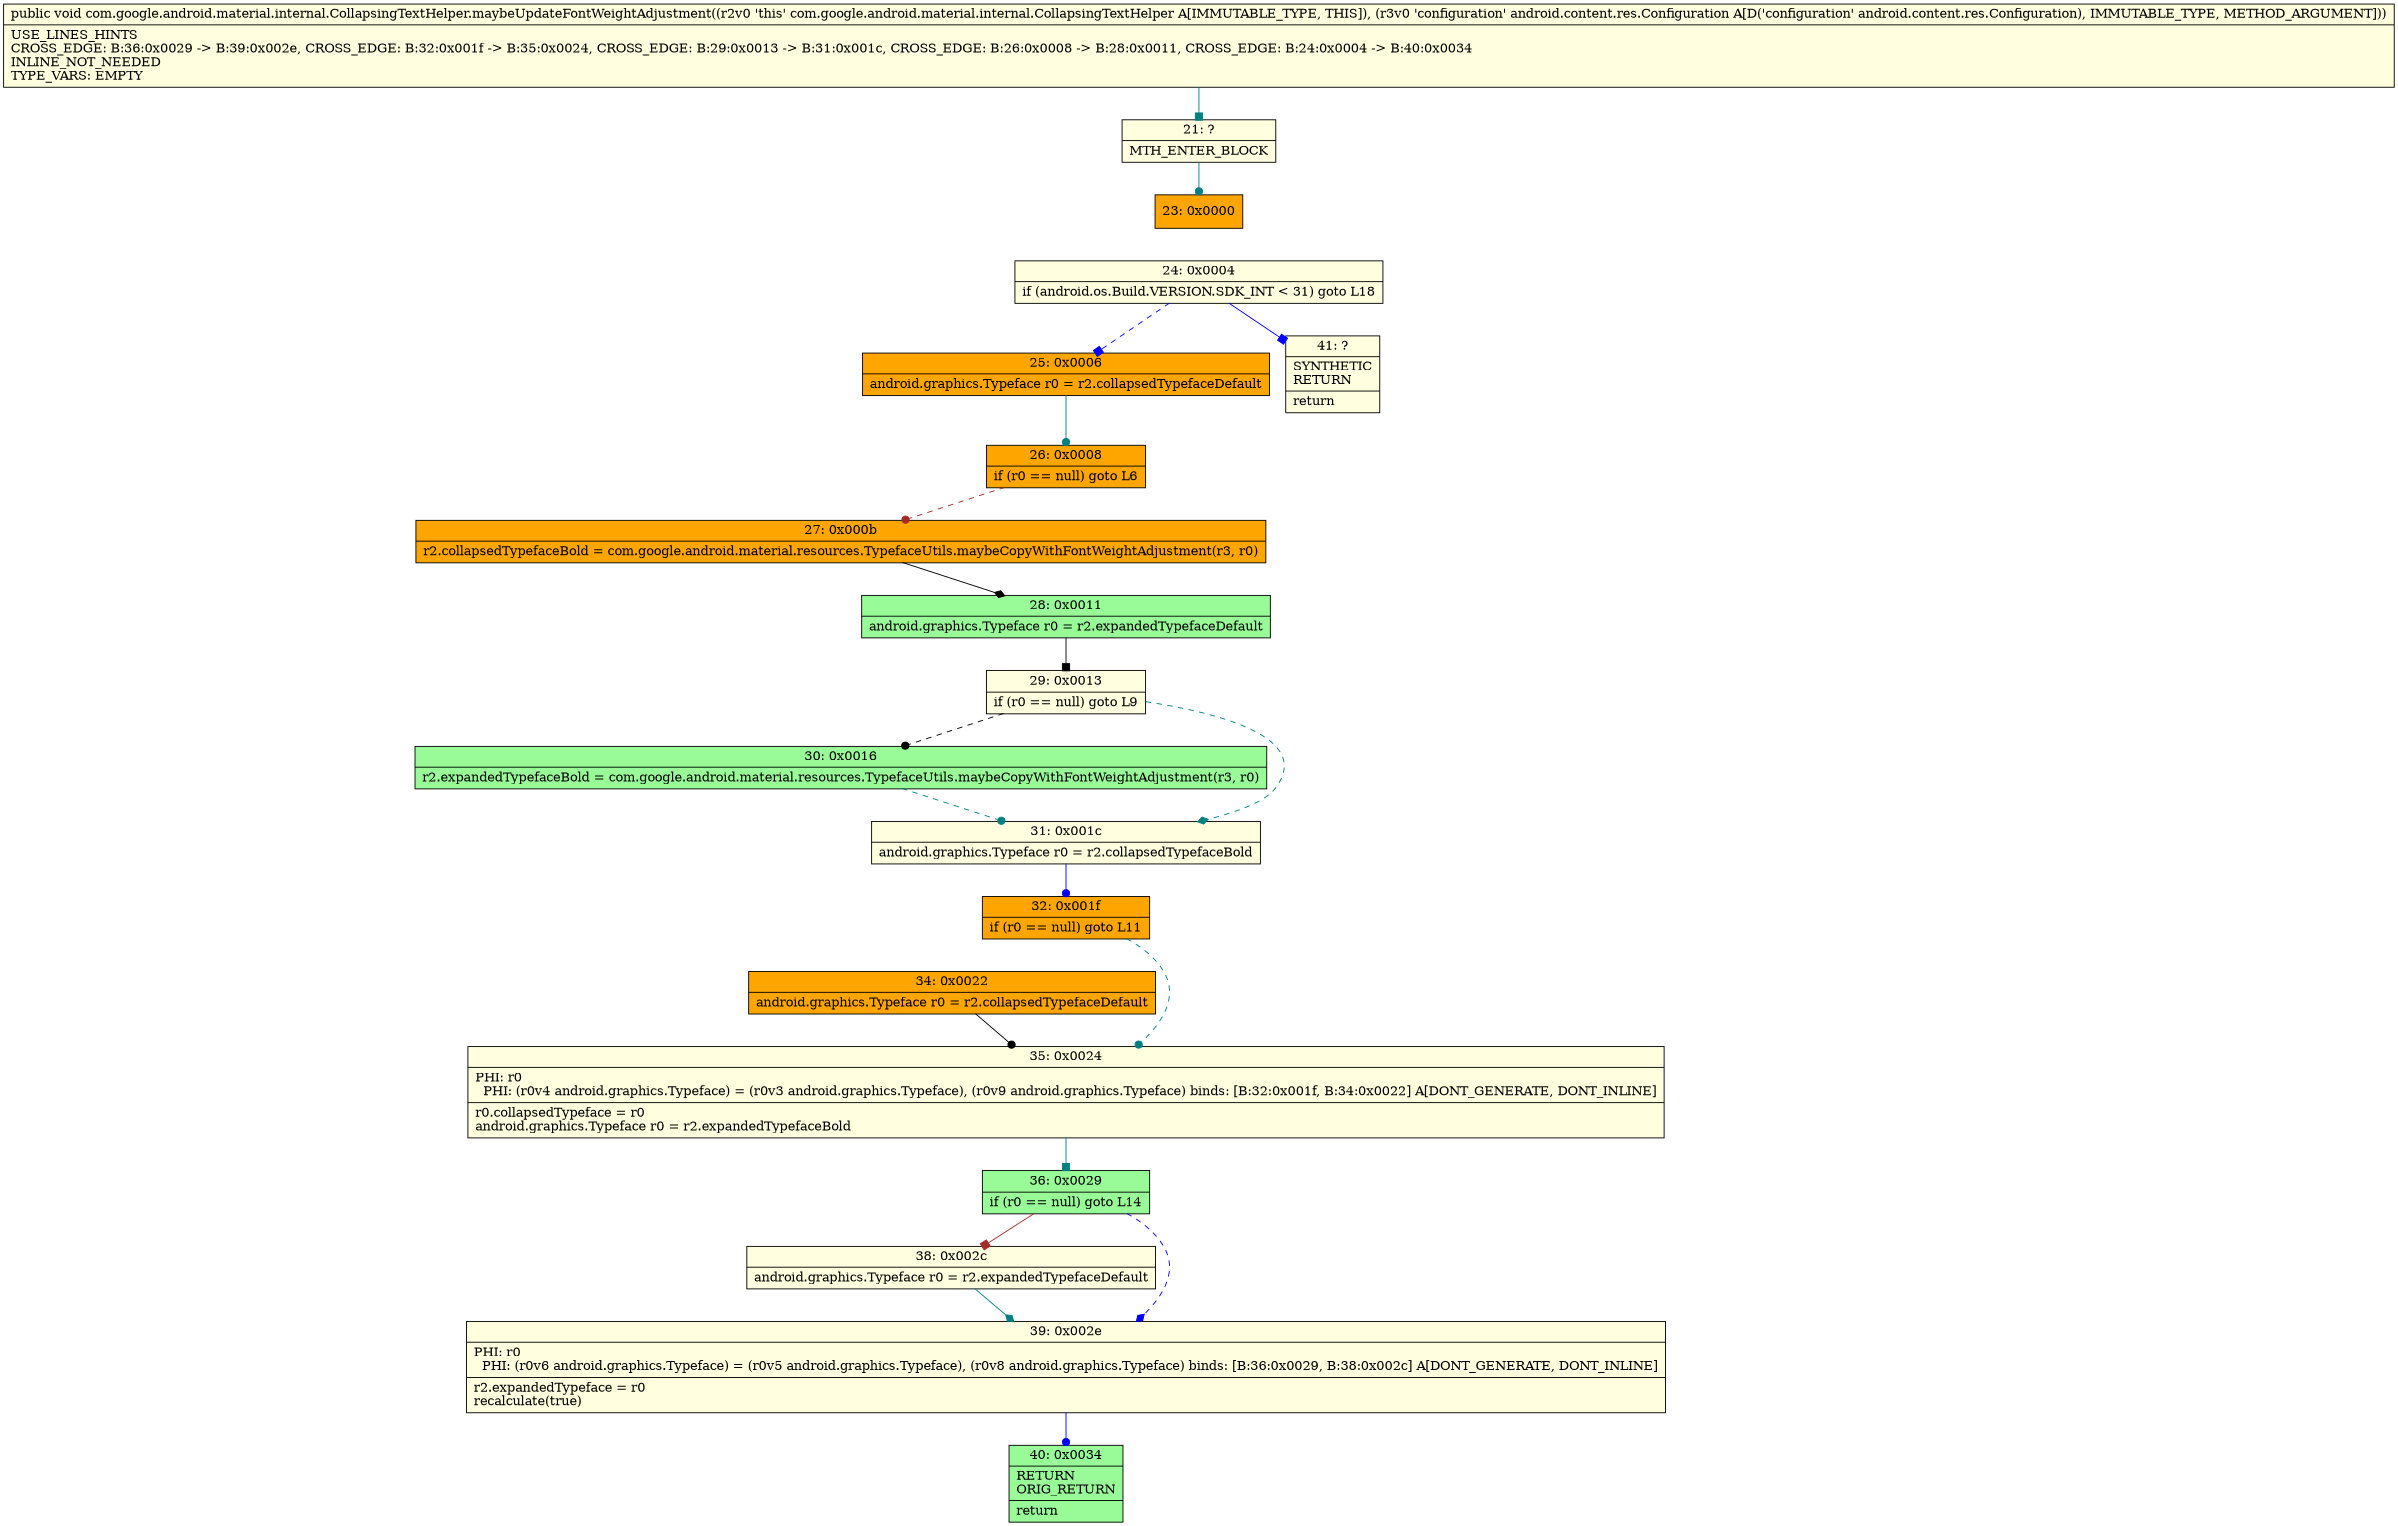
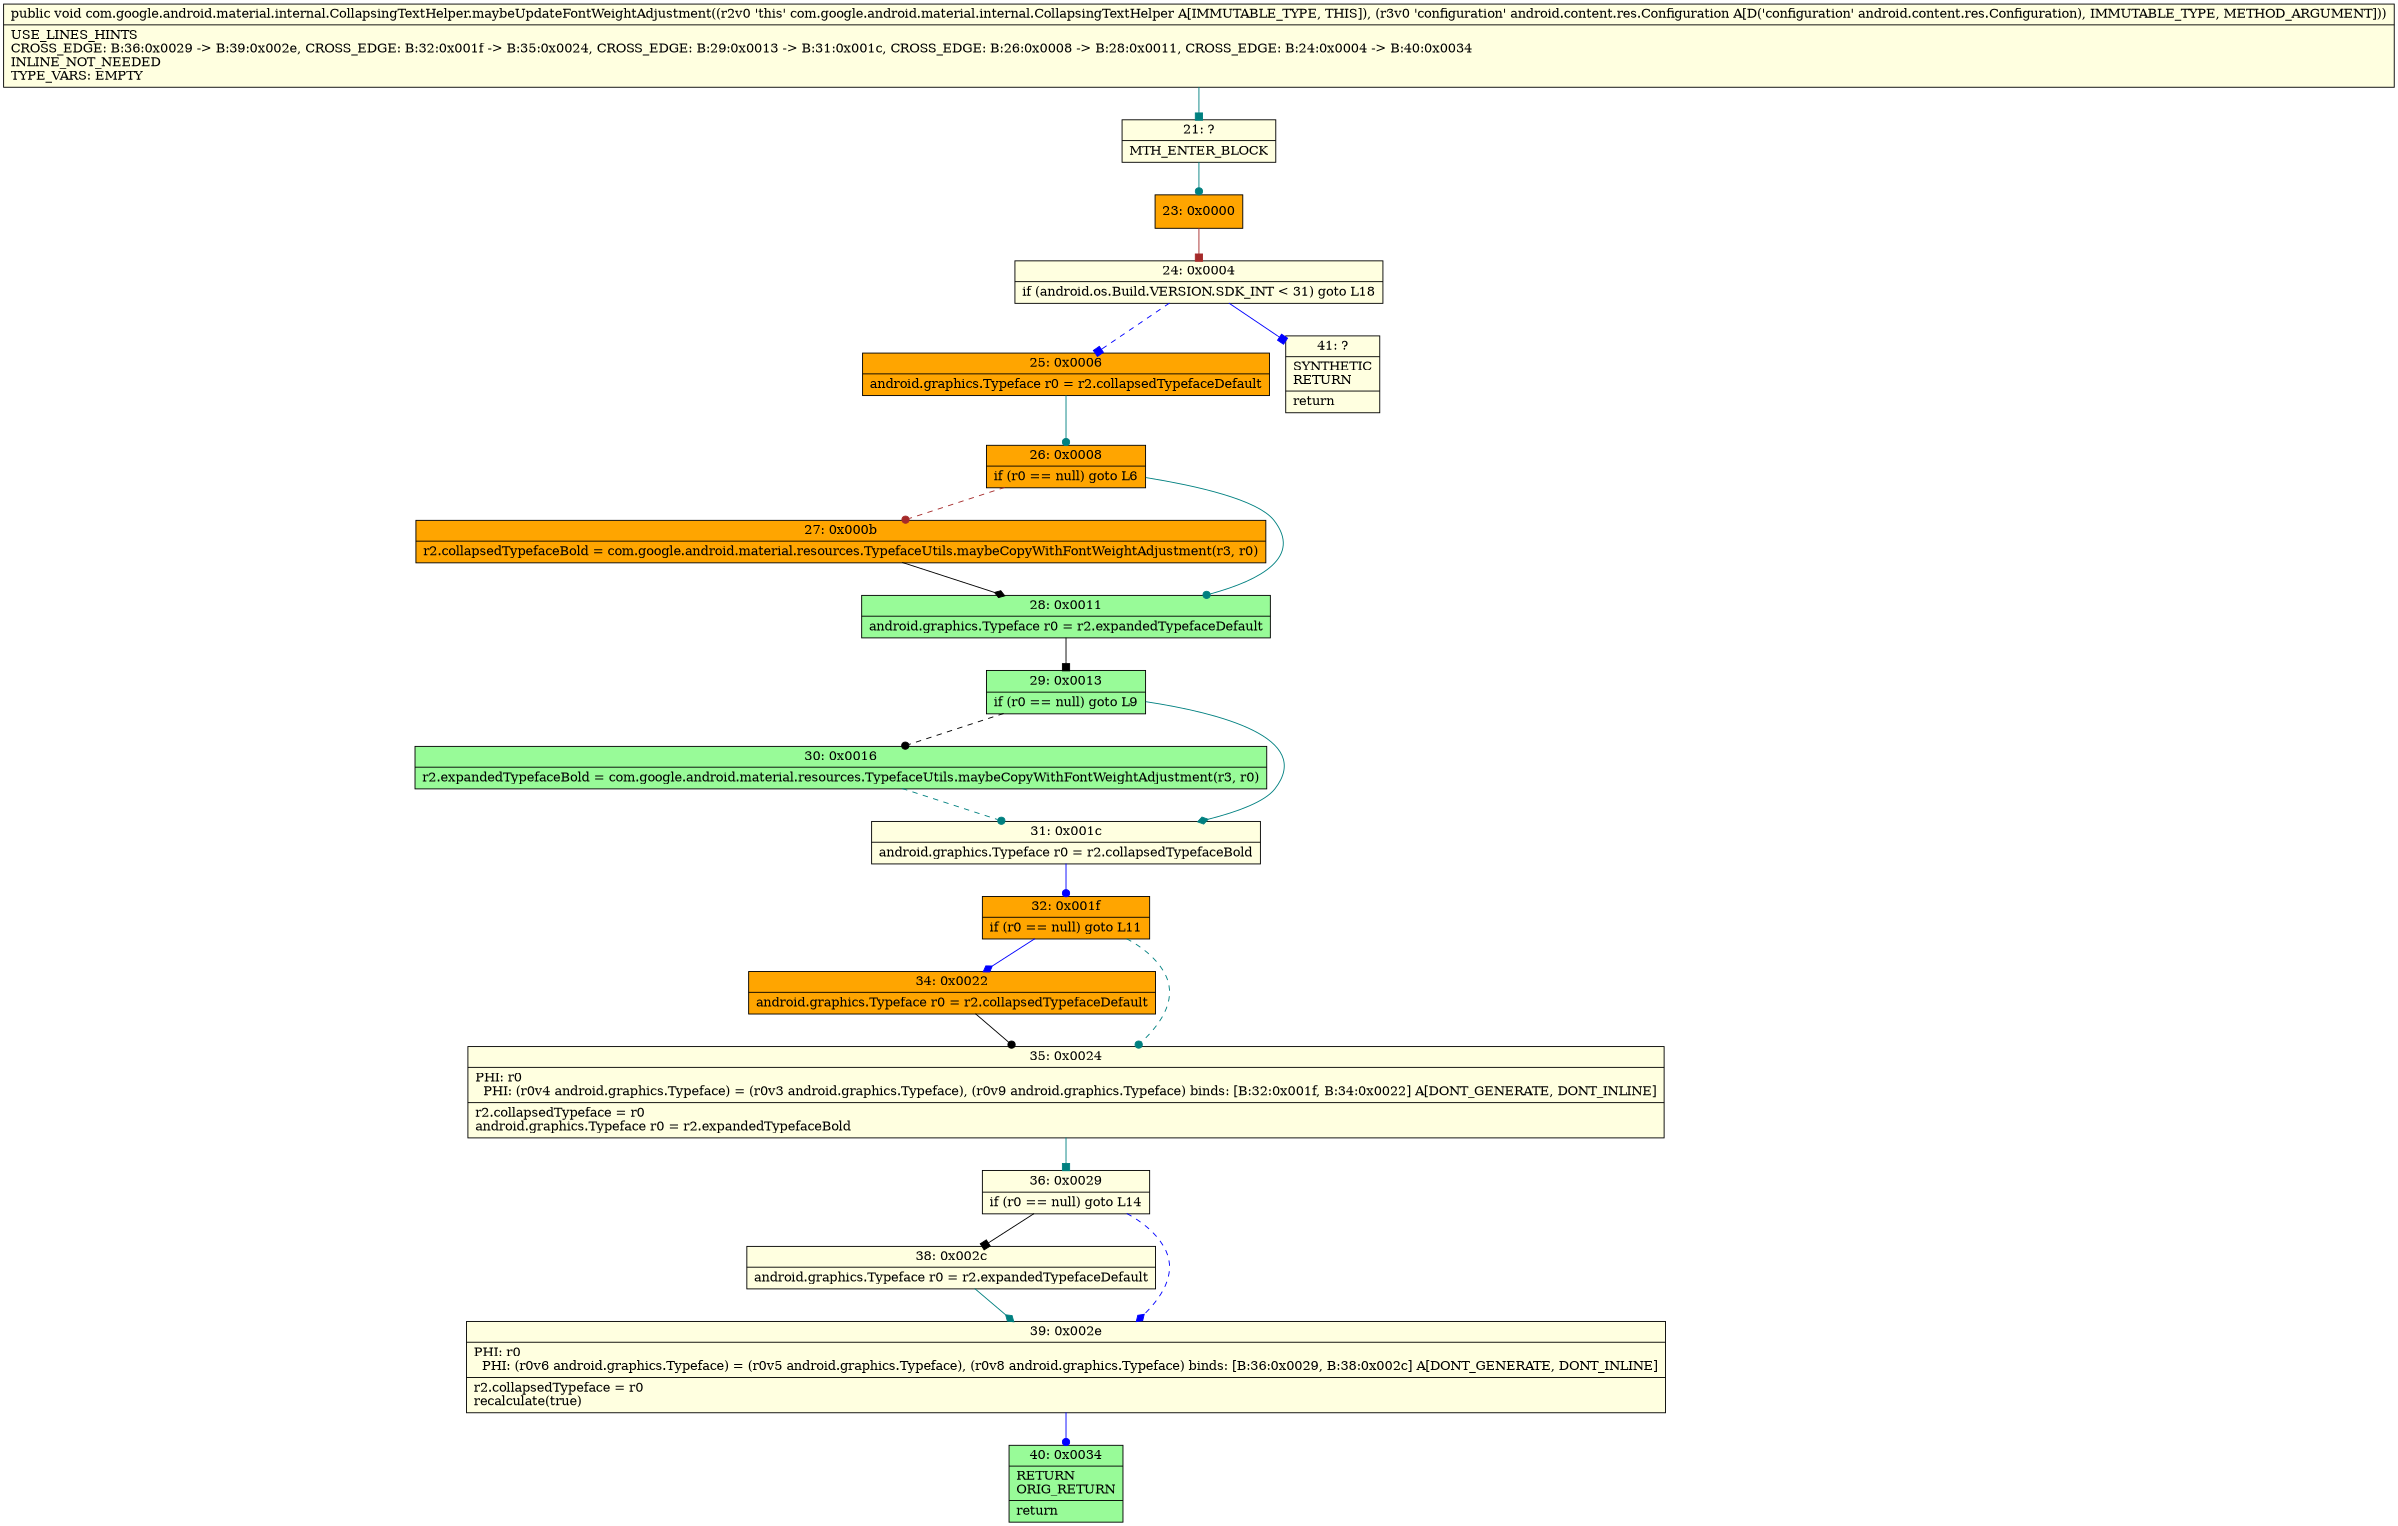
edge "23: 0x0000" -> "24: 0x0004": added
edge "26: 0x0008" -> "28: 0x0011": added
node "29: 0x0013": fillcolor lightyellow -> palegreen
edge "29: 0x0013" -> "31: 0x001c": style dashed -> solid
edge "32: 0x001f" -> "34: 0x0022": added
node "35: 0x0024": text "r0.collapsedTypeface = r0" -> "r2.collapsedTypeface = r0"
node "36: 0x0029": fillcolor palegreen -> lightyellow
edge "36: 0x0029" -> "38: 0x002c": color brown -> black
node "39: 0x002e": text "r2.expandedTypeface = r0" -> "r2.collapsedTypeface = r0"
